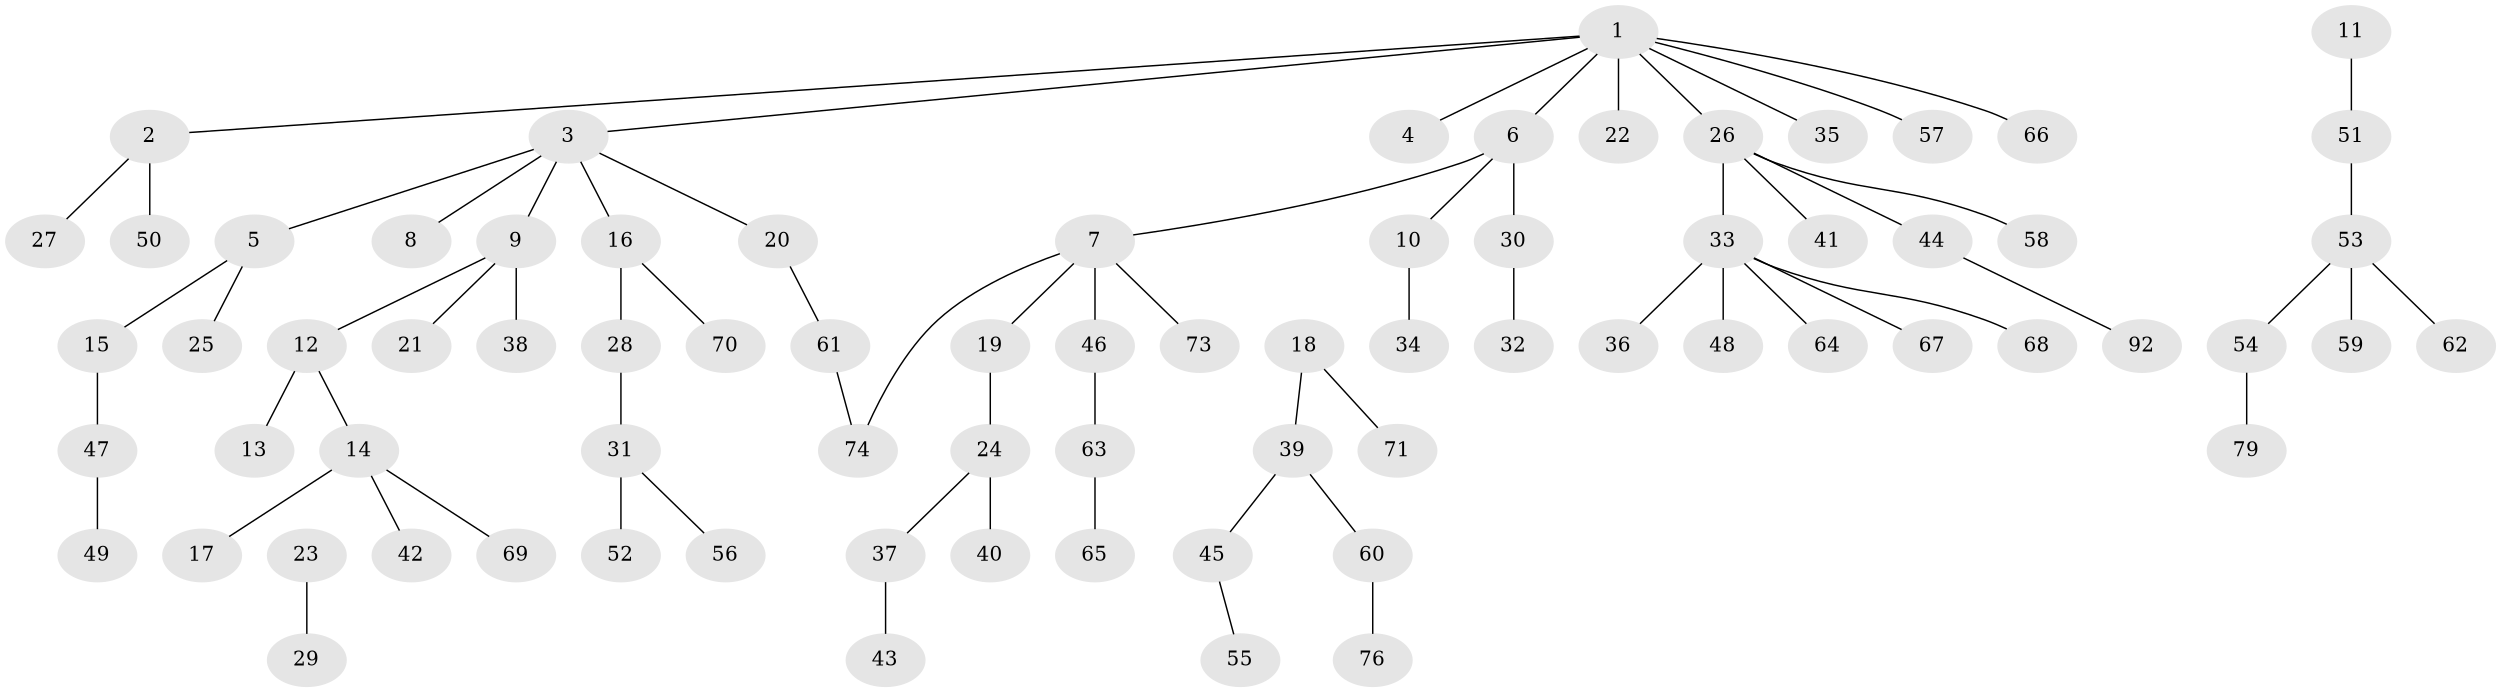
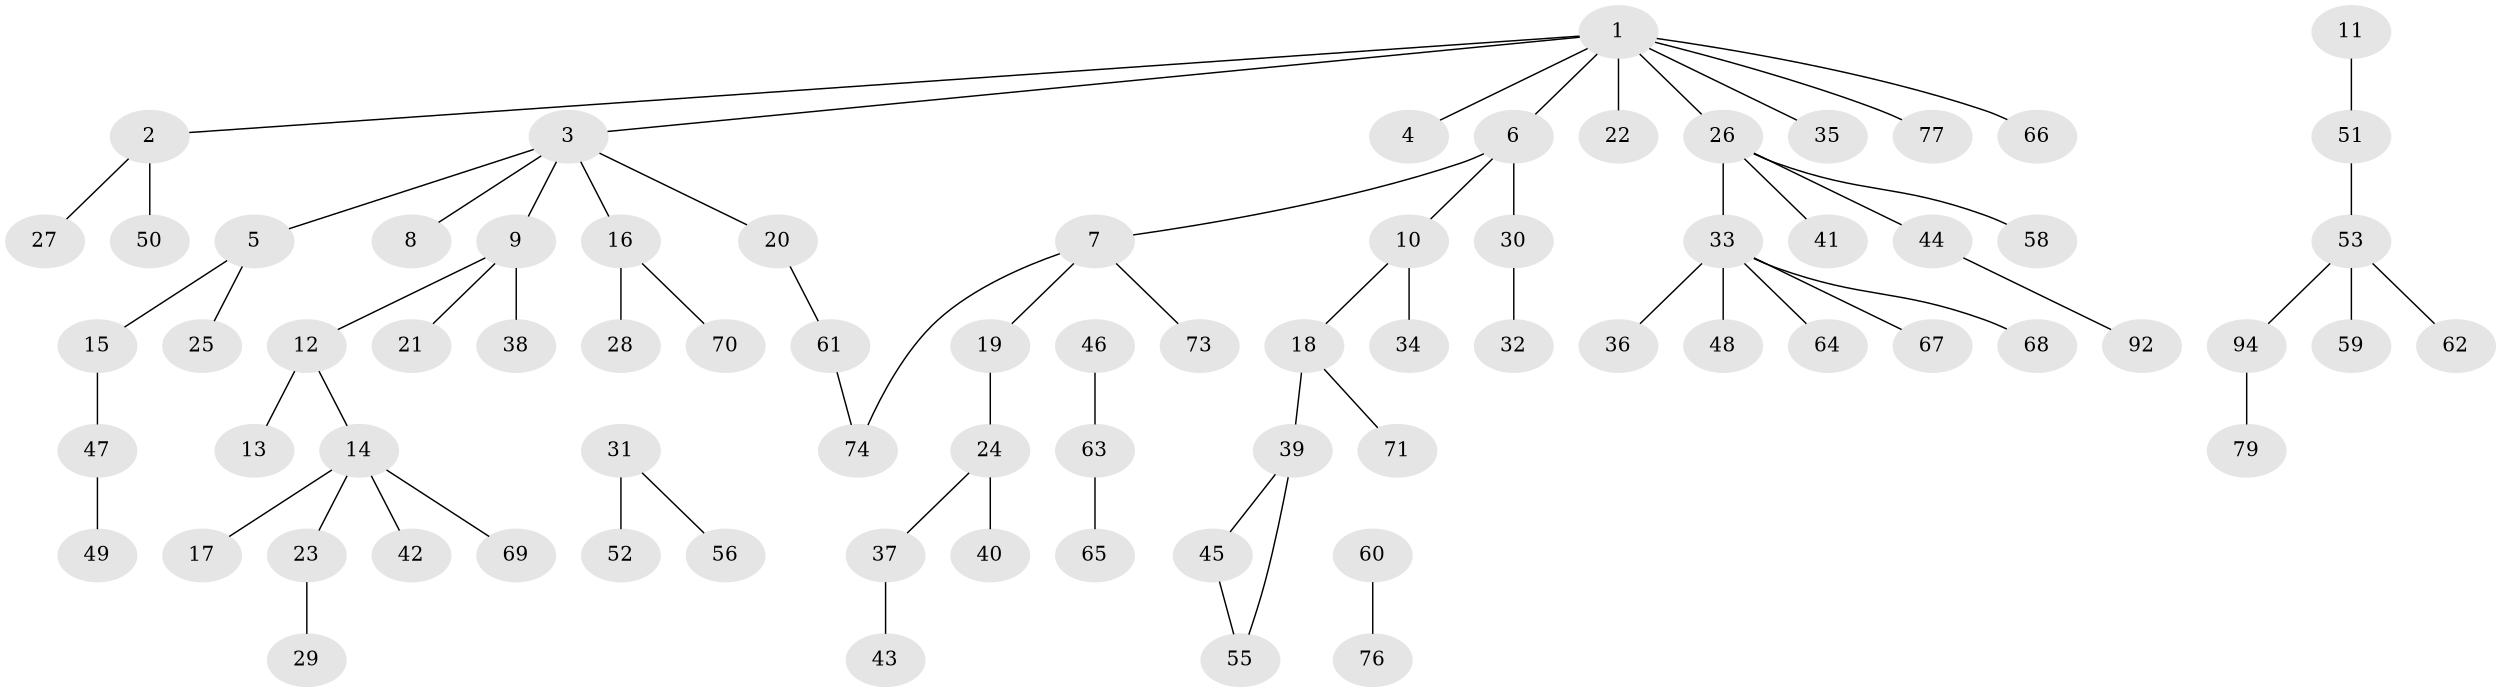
node "57": label "57" -> "77"
edge "7" -- "46": removed
edge "10" -- "18": added
node "54": label "54" -> "94"
edge "28" -- "31": removed
edge "14" -- "23": added
edge "39" -- "60": now "39" -- "55"
